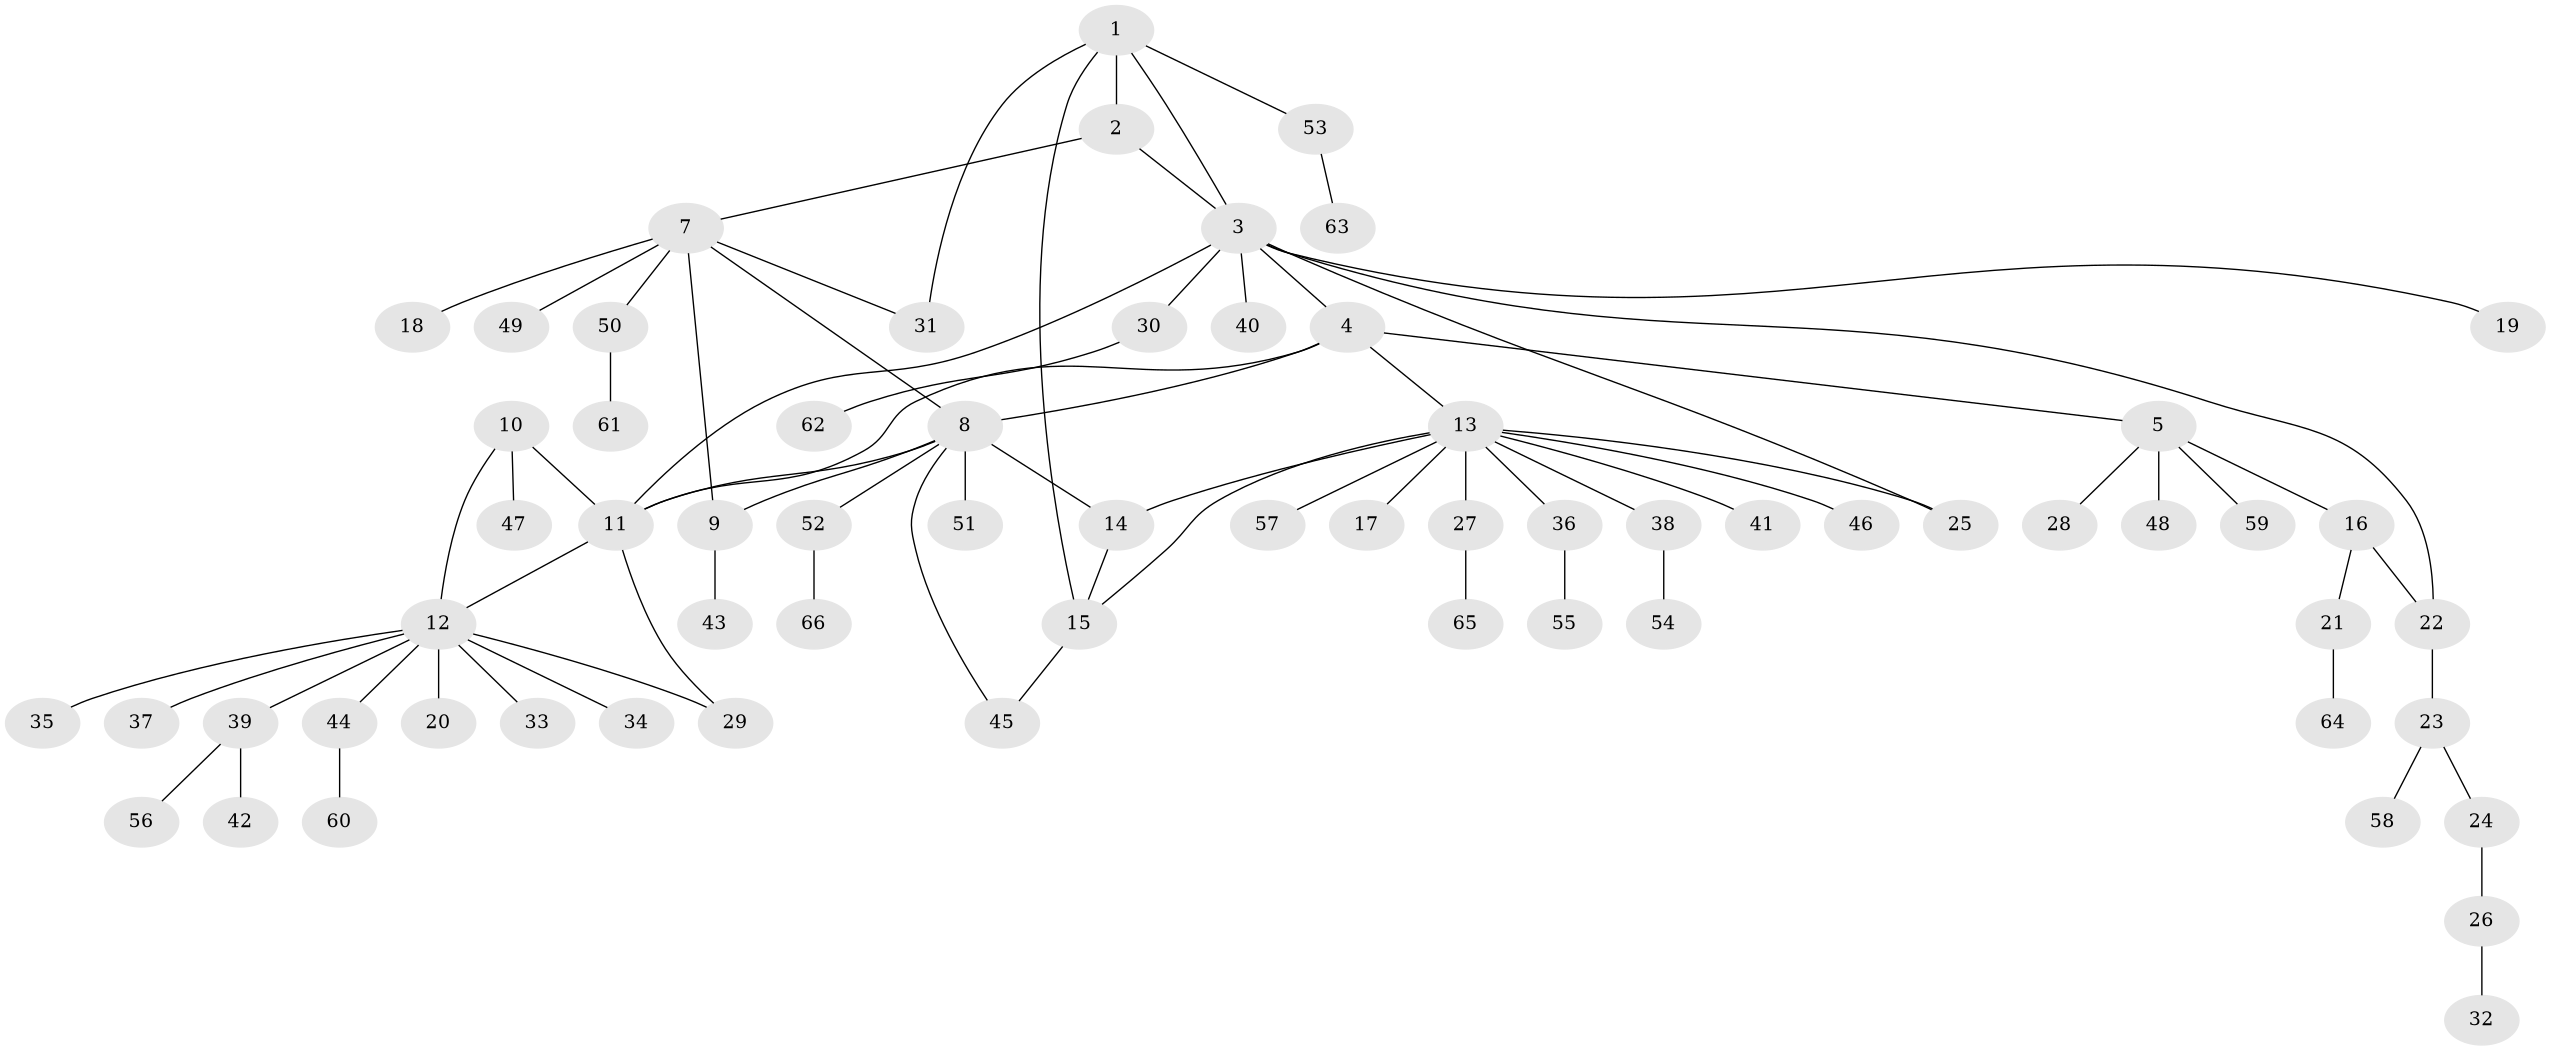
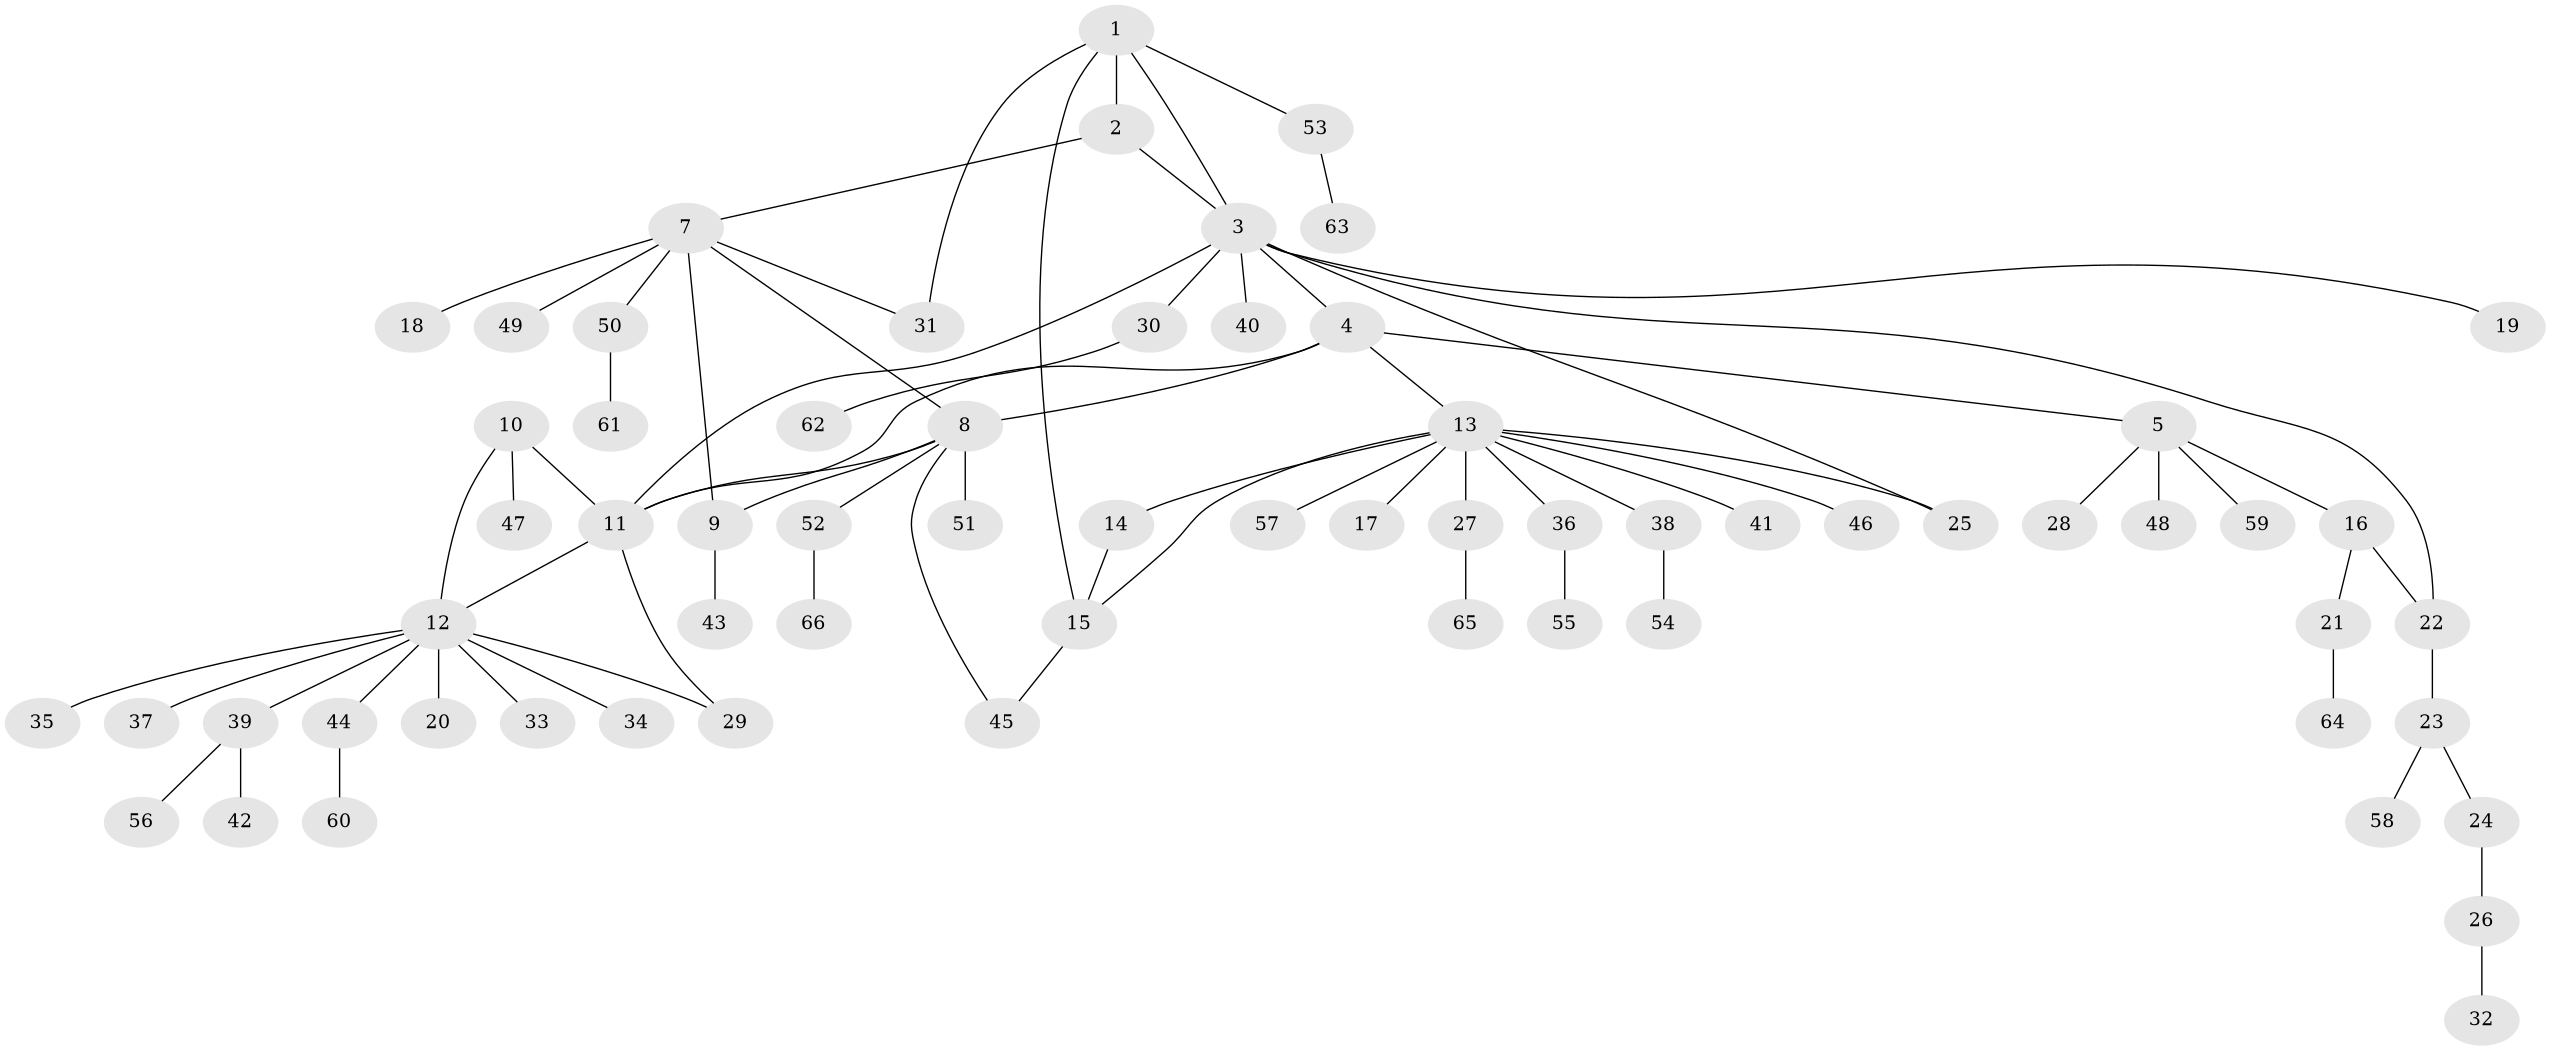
edge "8" -- "14": removed
